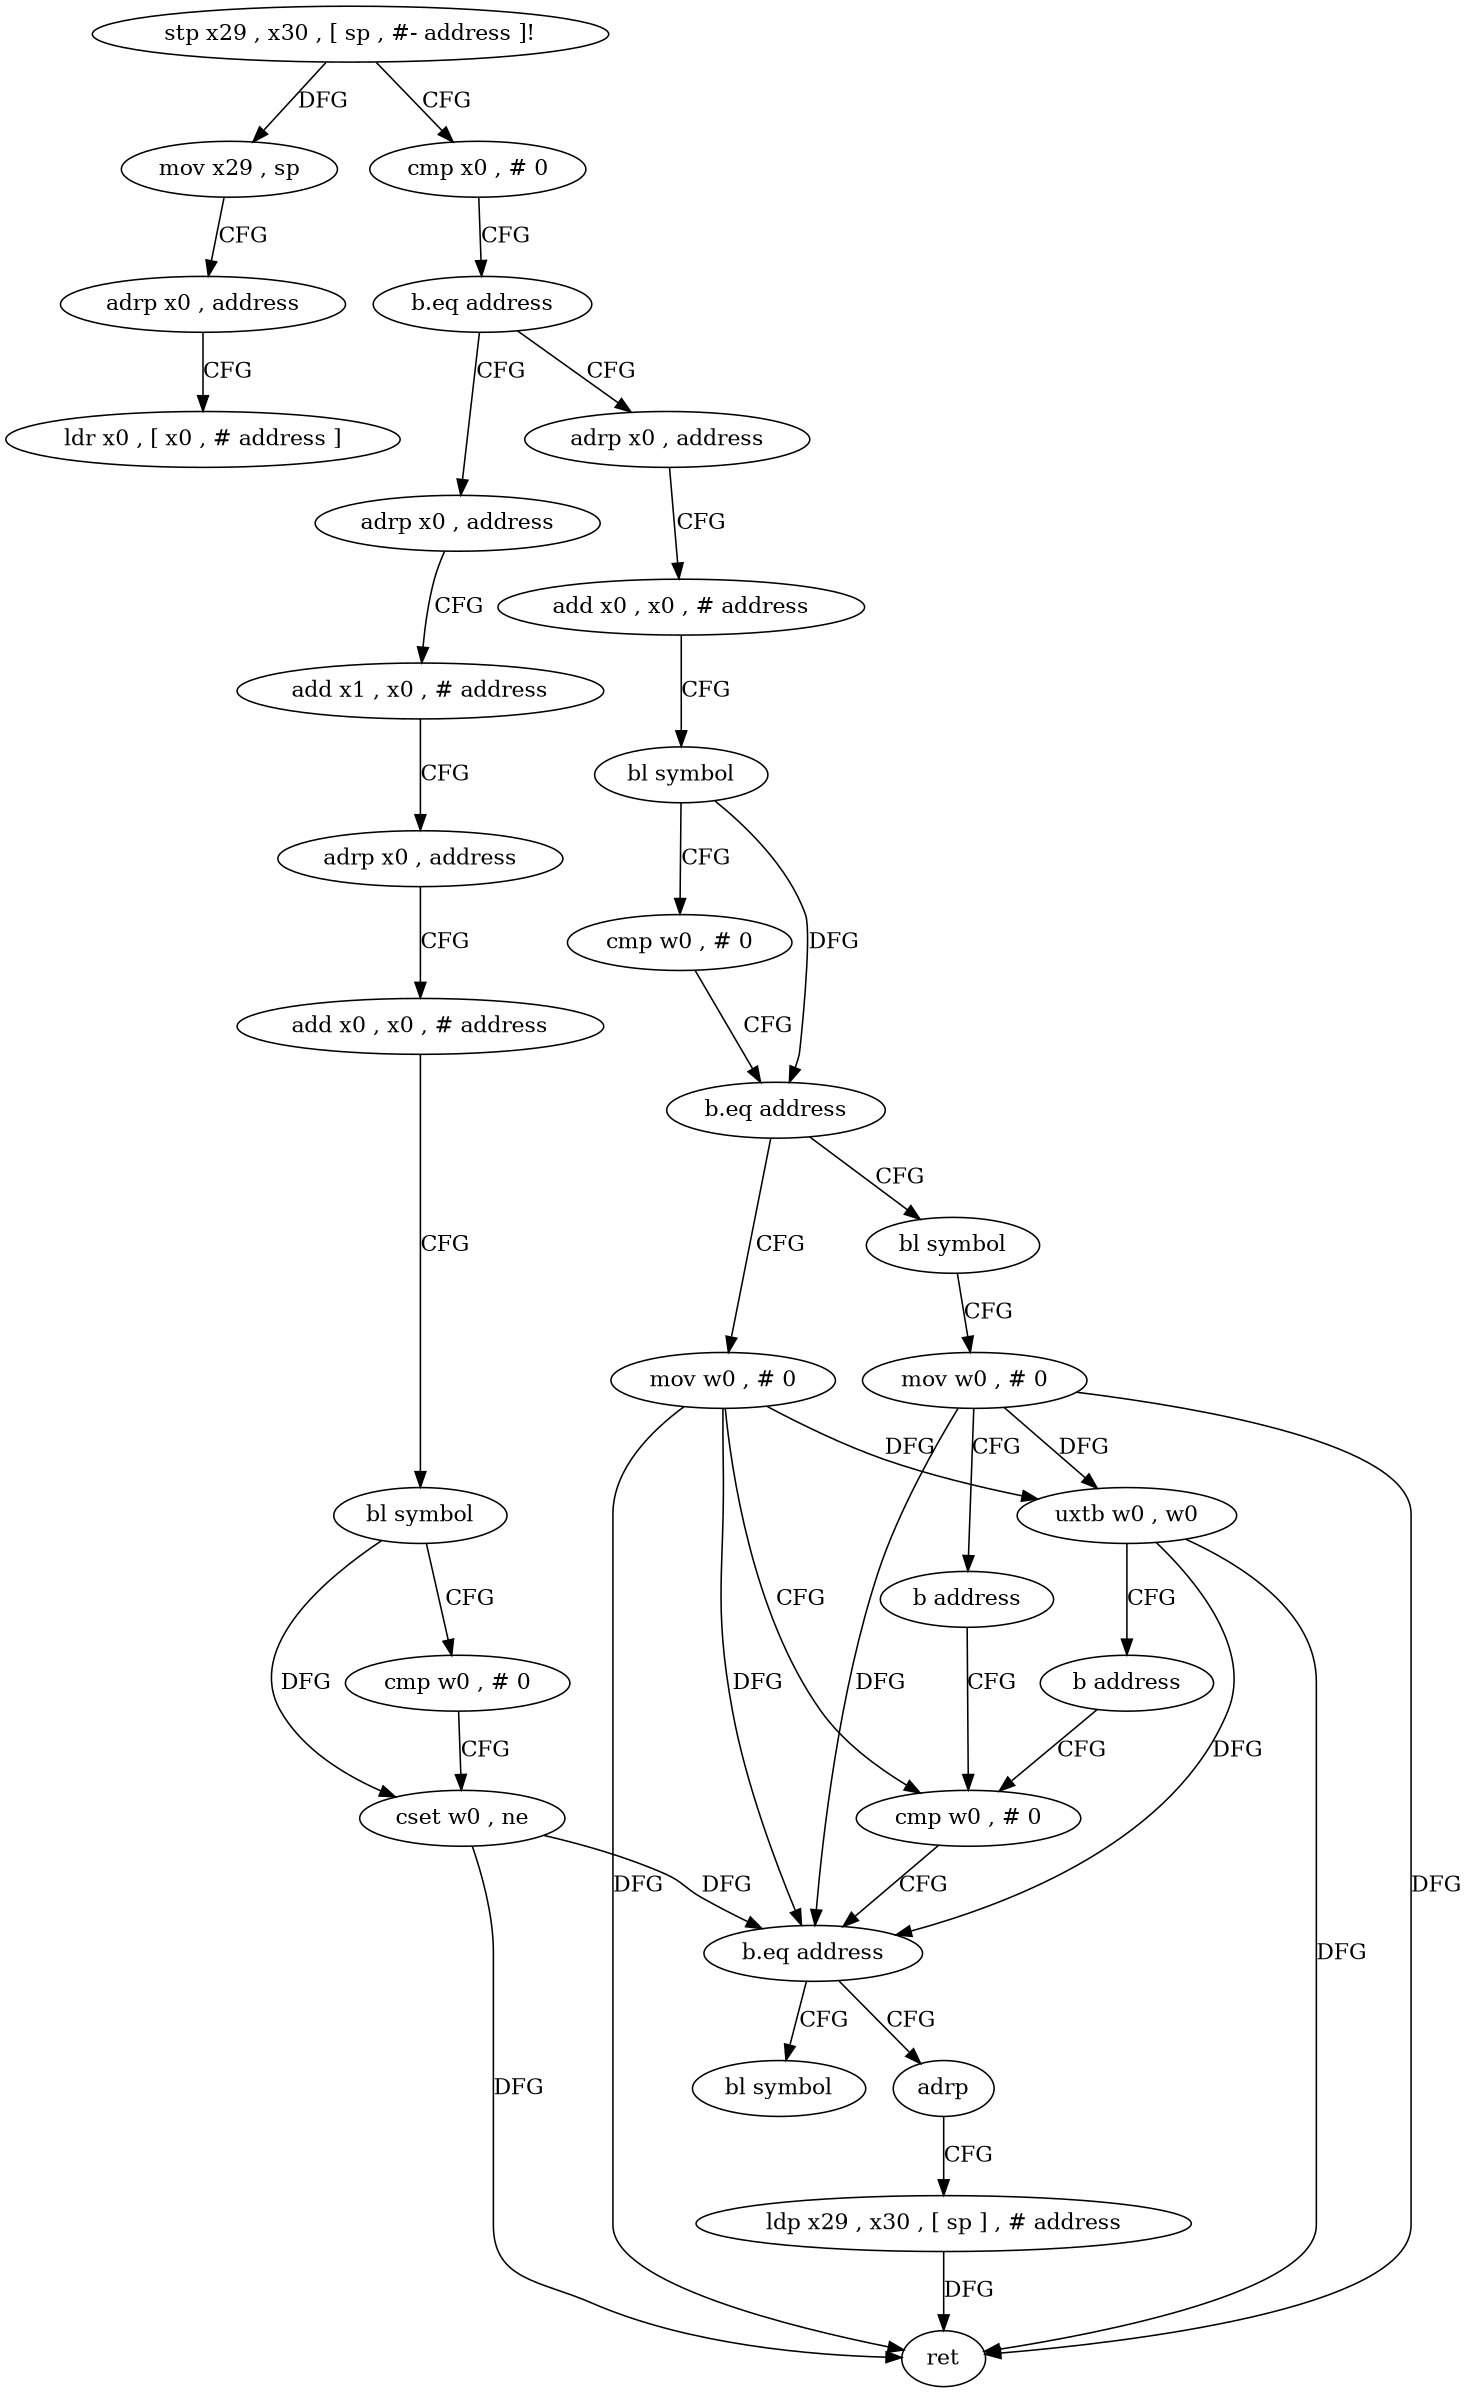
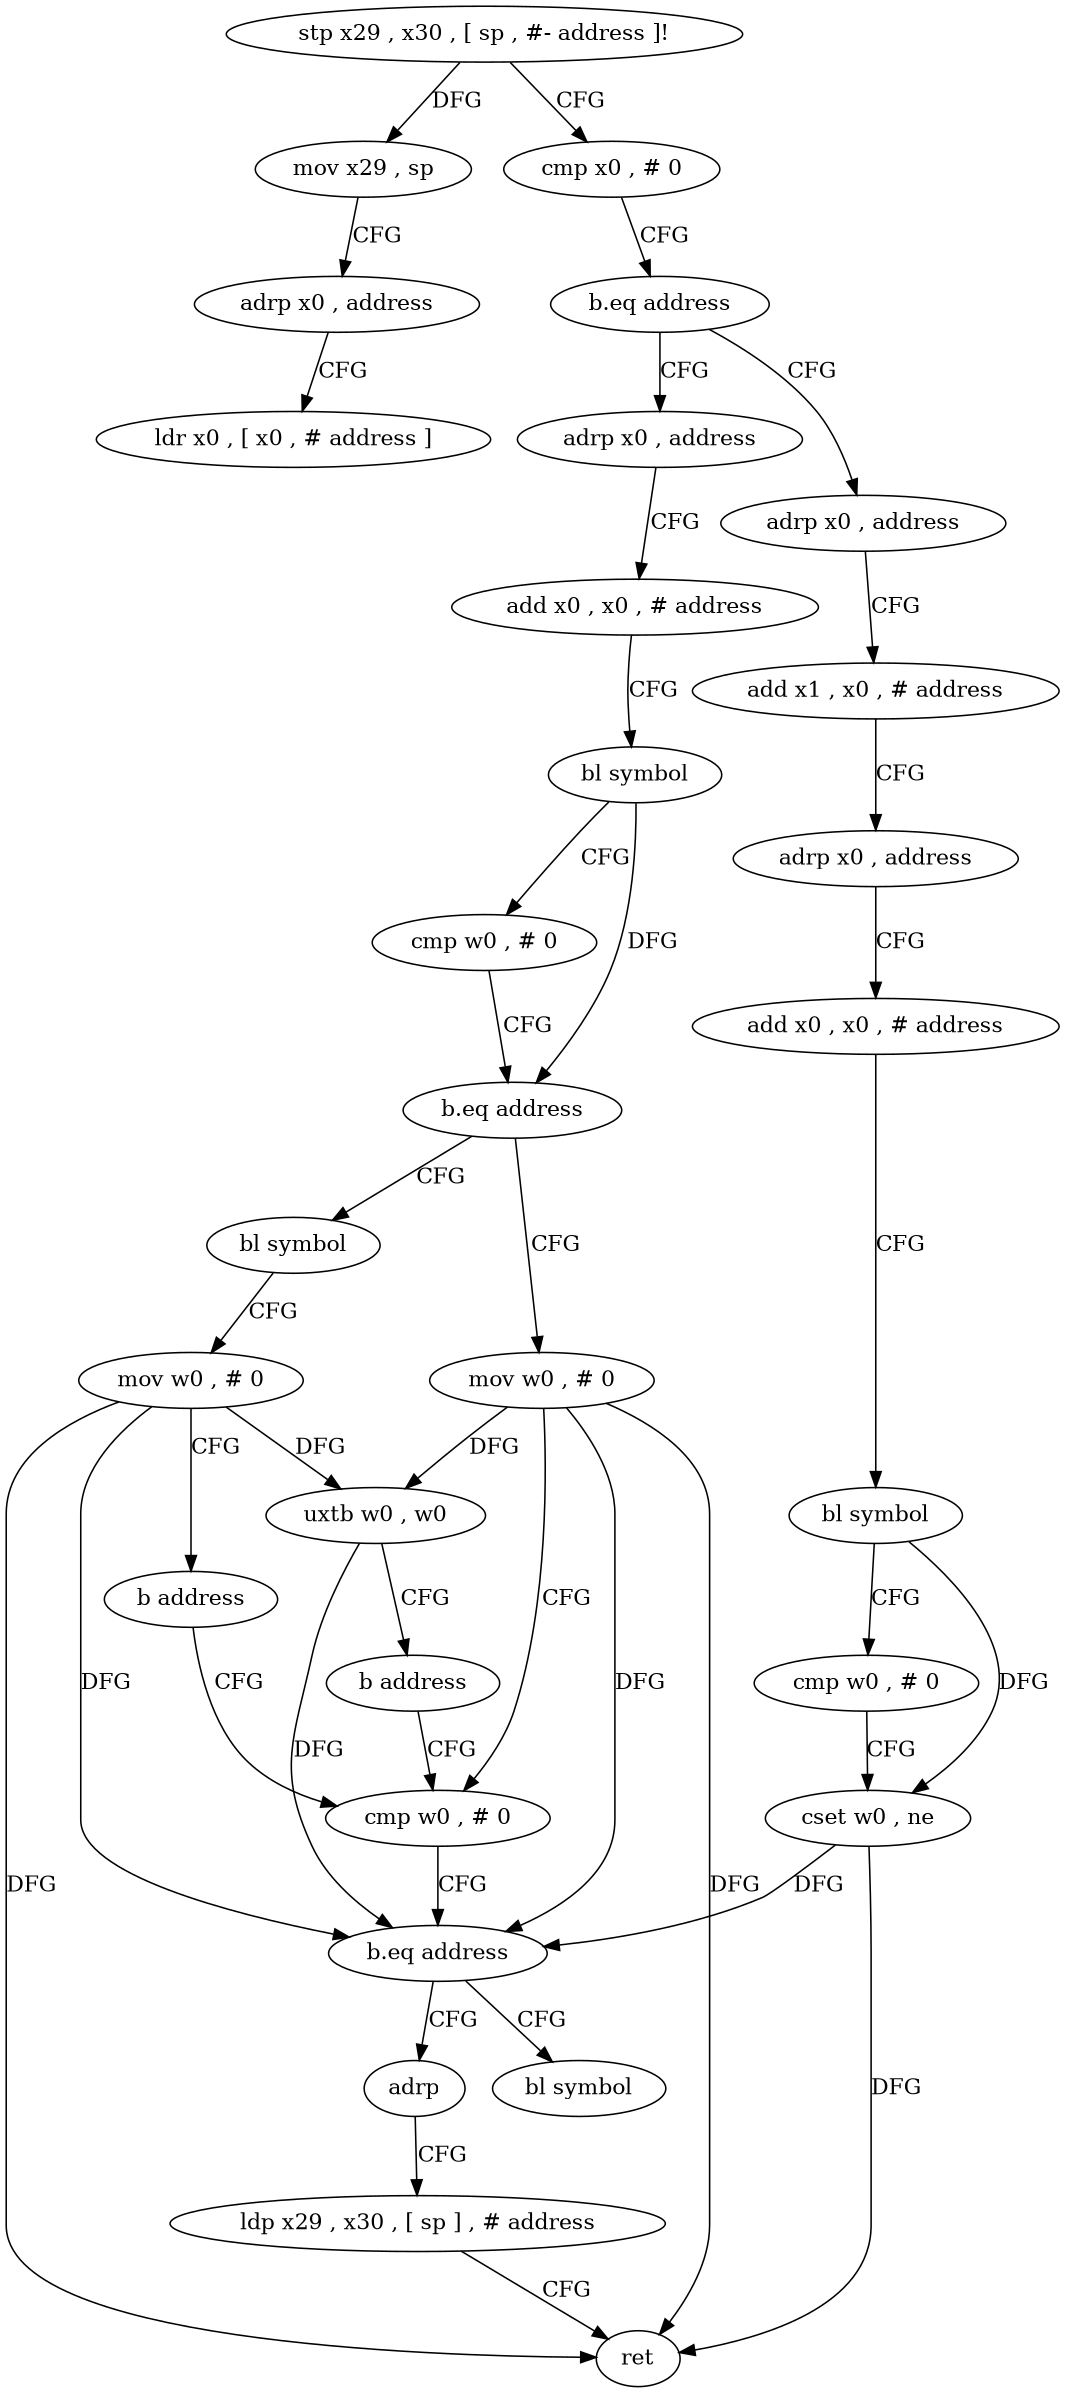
edge "uxtb w0 , w0" -> "ret": removed, label "DFG"
edge "ldp x29 , x30 , [ sp ] , # address" -> "ret": label "DFG" -> "CFG"
